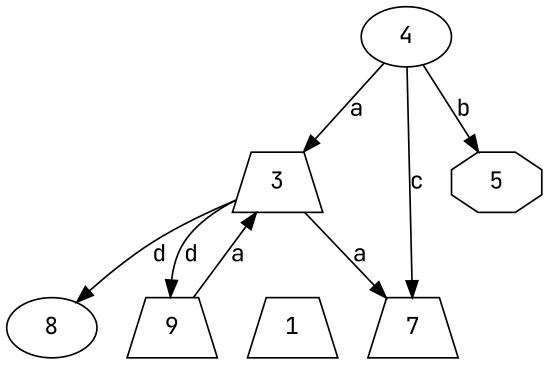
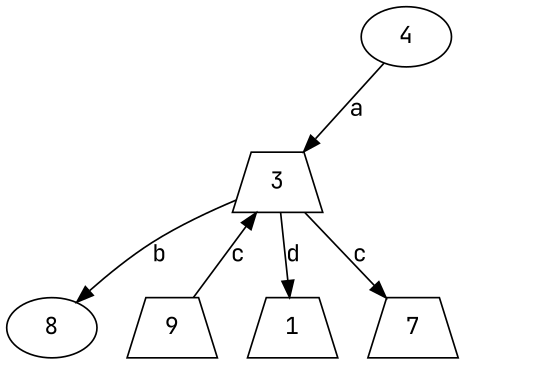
edge "4" -> "7": removed, label "c"
node "5": removed
edge "3" -> "9": now "3" -> "1"
edge "3" -> "8": label "d" -> "b"
edge "9" -> "3": label "a" -> "c"
edge "3" -> "7": label "a" -> "c"
